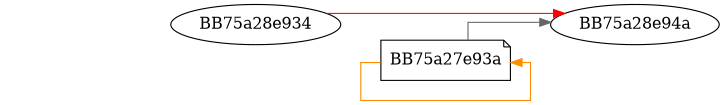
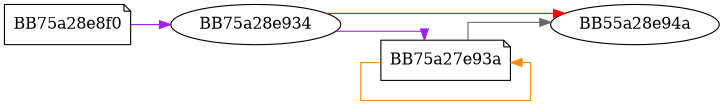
node "BB75a28e8f0": added
node "BB75a28e94a": label "BB75a28e94a" -> "BB55a28e94a"
edge "BB75a28e934" -> "BB75a27e93a": added
